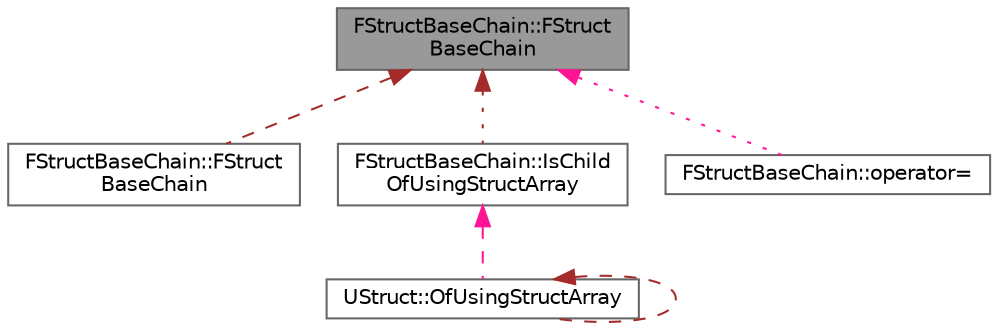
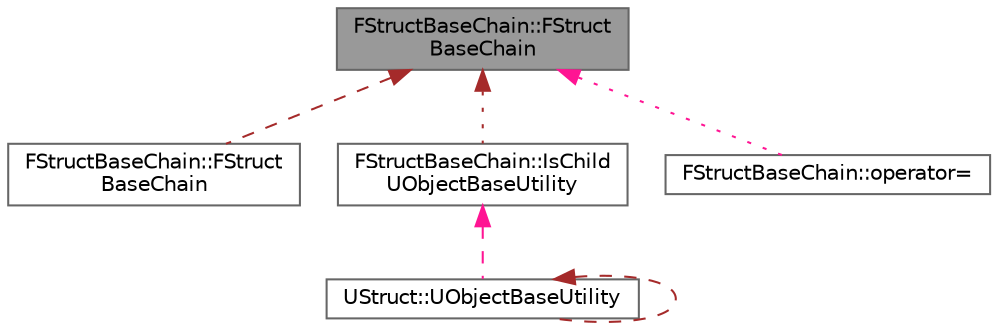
node "FStructBaseChain::IsChild OfUsingStructArray": label "FStructBaseChain::IsChild OfUsingStructArray" -> "FStructBaseChain::IsChild UObjectBaseUtility"
node "UStruct::OfUsingStructArray": label "UStruct::OfUsingStructArray" -> "UStruct::UObjectBaseUtility"
